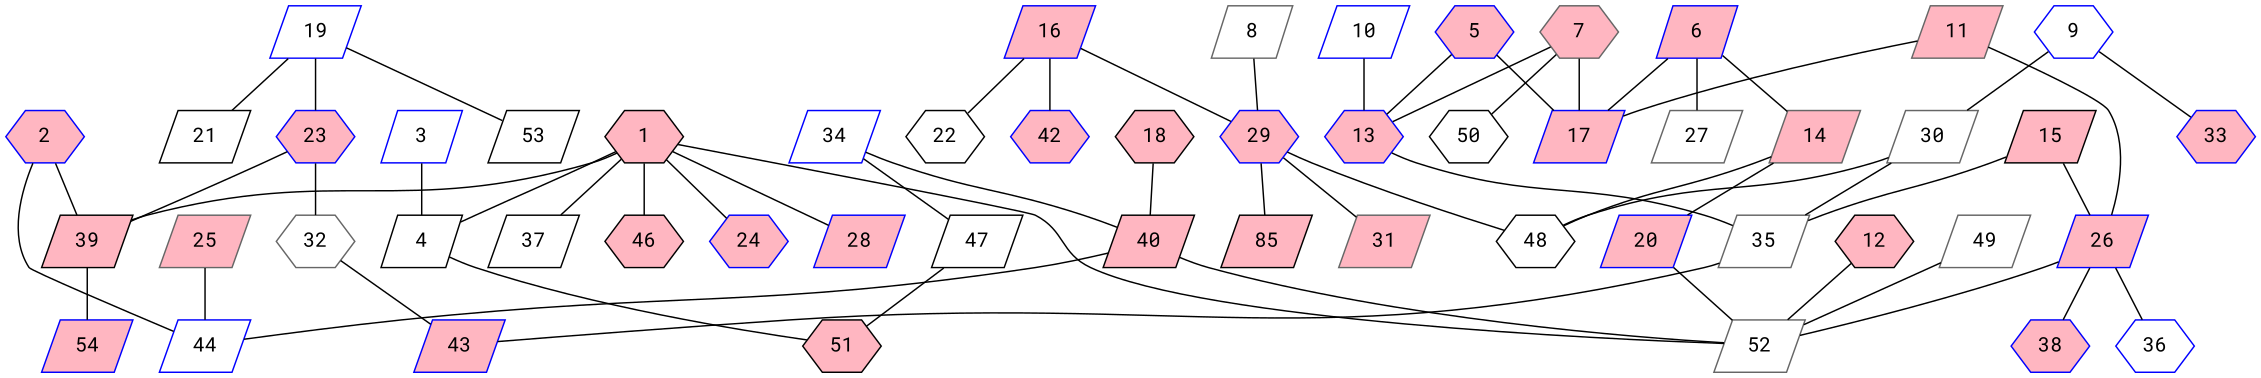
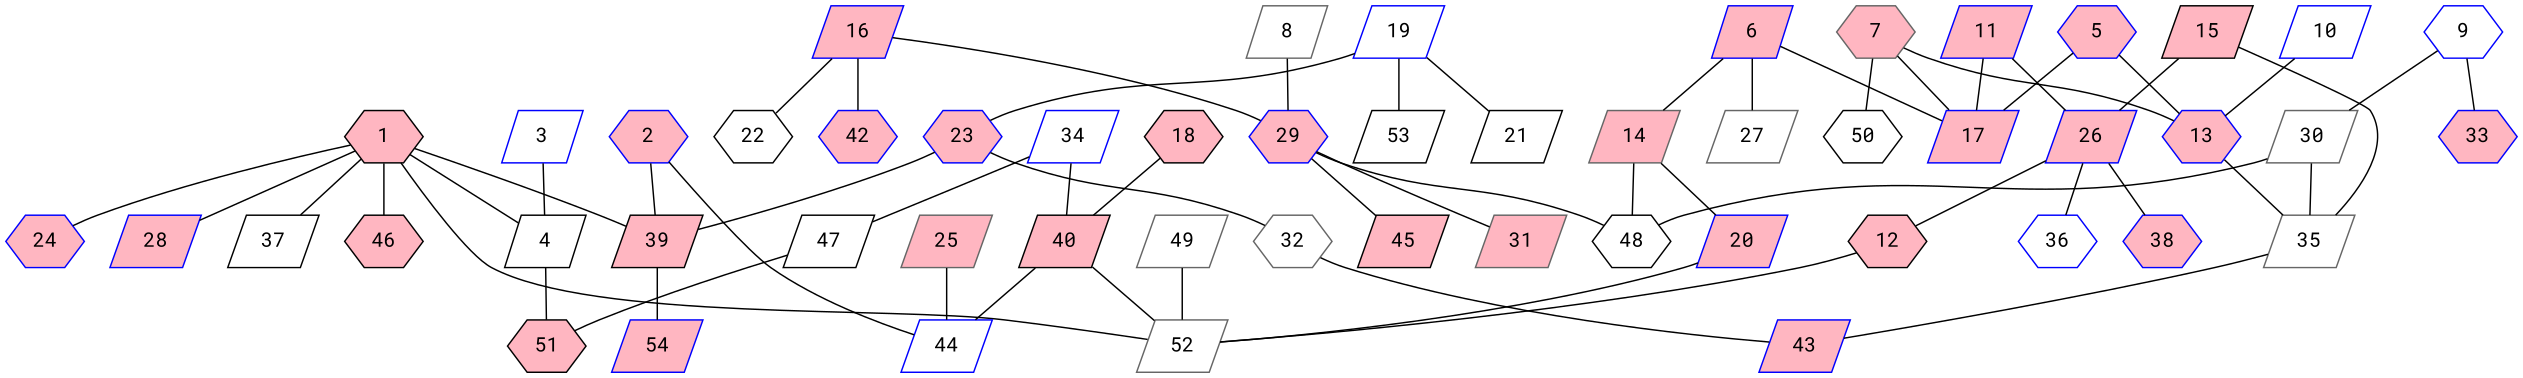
node "11": color gray40 -> blue
node "85": label "85" -> "45"
edge "26" -- "52": now "26" -- "12"
